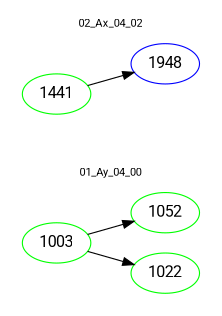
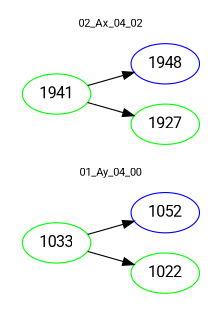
node "1441": label "1441" -> "1941"
node "1927": added
node "1052": color green -> blue
node "1003": label "1003" -> "1033"
